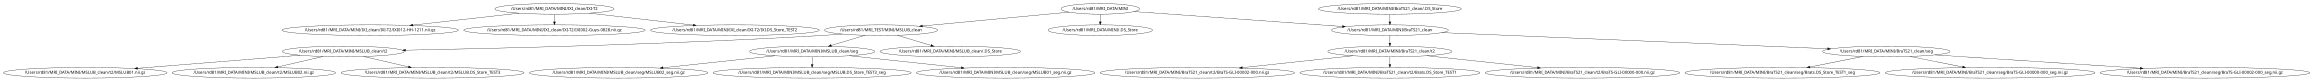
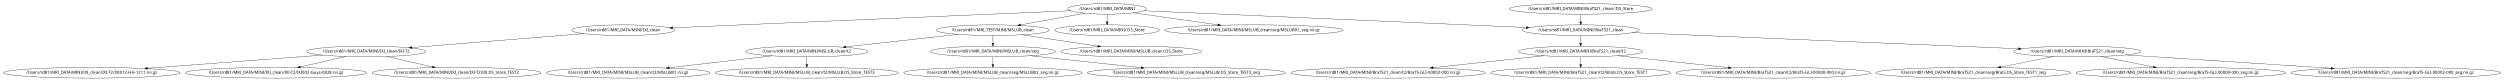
node "/Users/rd81/MRI_DATA/MINI/IXI_clean": added
edge "/Users/rd81/MRI_DATA/MINI/MSLUB_clean/seg" -> "/Users/rd81/MRI_DATA/MINI/MSLUB_clean/seg/MSLUB01_seg.nii.gz": now "/Users/rd81/MRI_DATA/MINI" -> "/Users/rd81/MRI_DATA/MINI/MSLUB_clean/seg/MSLUB01_seg.nii.gz"
node "/Users/rd81/MRI_DATA/MINI/MSLUB_clean/t2/MSLUB02.nii.gz": removed
